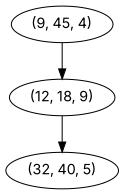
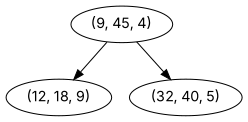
edge "(12, 18, 9)" -> "(32, 40, 5)": now "(9, 45, 4)" -> "(32, 40, 5)"
